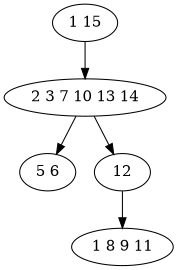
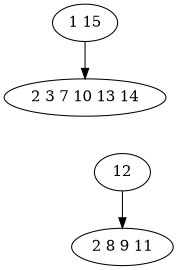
edge "2 3 7 10 13 14" -> "12": removed
node "5 6": removed
node "1 8 9 11": label "1 8 9 11" -> "2 8 9 11"
